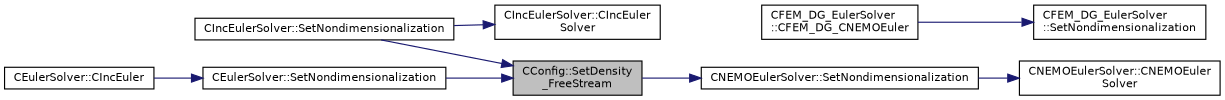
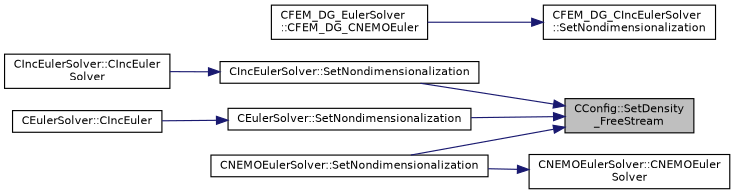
node "CFEM_DG_EulerSolver ::SetNondimensionalization": label "CFEM_DG_EulerSolver ::SetNondimensionalization" -> "CFEM_DG_CIncEulerSolver ::SetNondimensionalization"
edge "CIncEulerSolver::SetNondimensionalization" -> "CIncEulerSolver::CIncEuler Solver": reversed
edge "CConfig::SetDensity _FreeStream" -> "CNEMOEulerSolver::SetNondimensionalization": reversed
